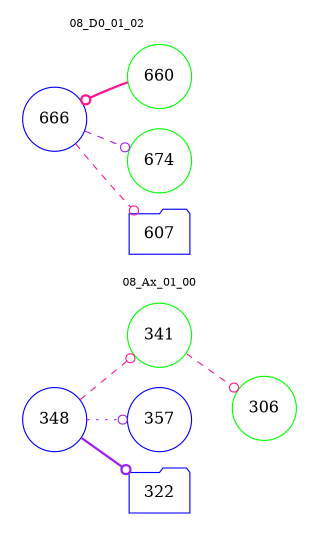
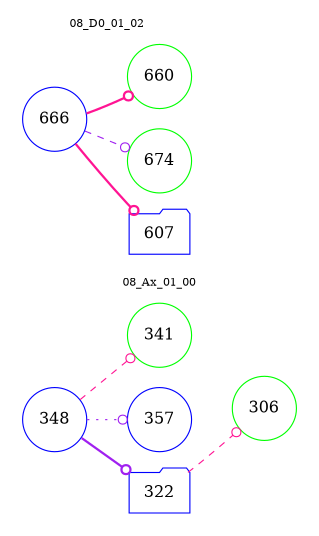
edge "660" -> "666": reversed
edge "666" -> "607": style dashed -> bold
edge "341" -> "306": now "322" -> "306"
